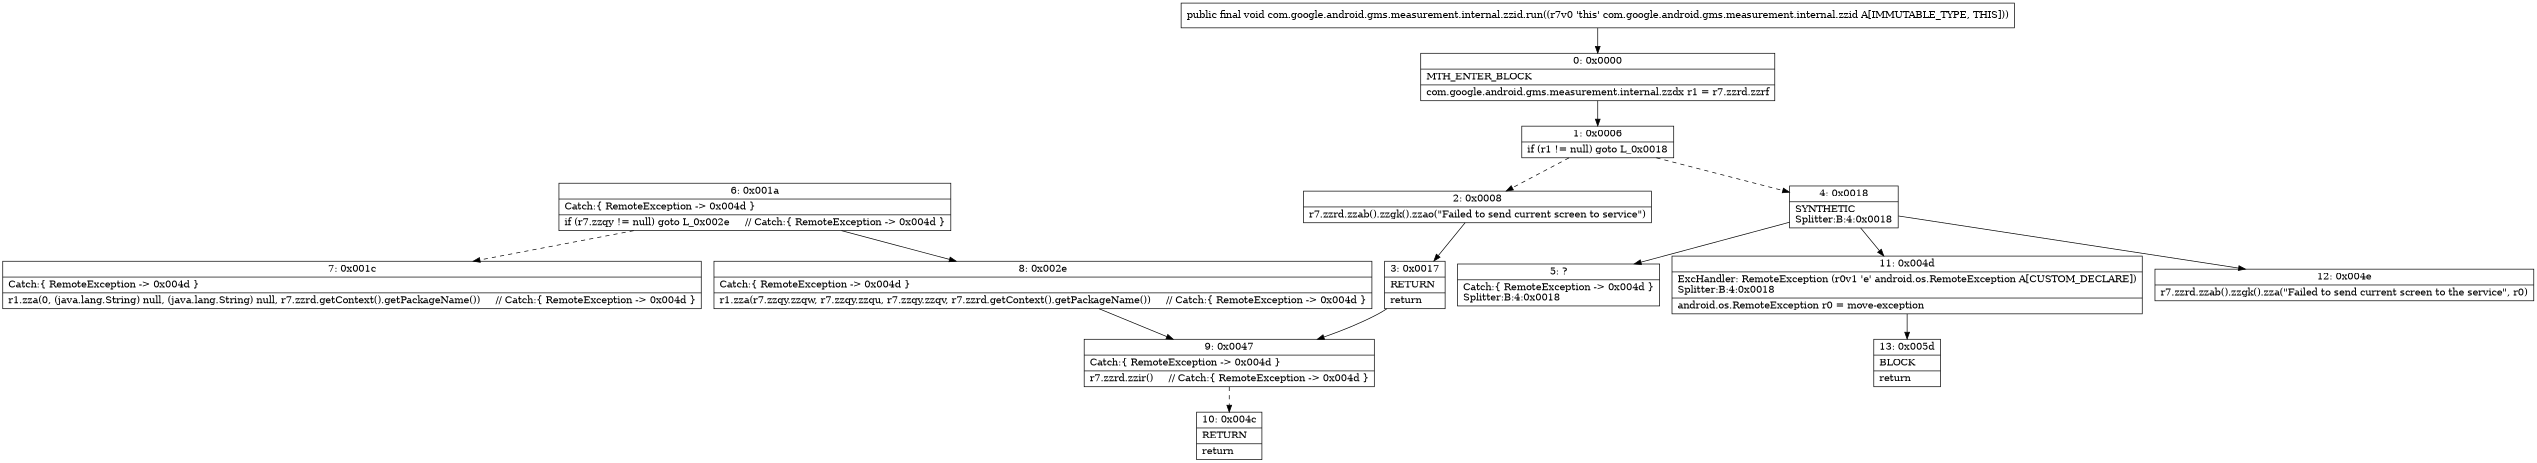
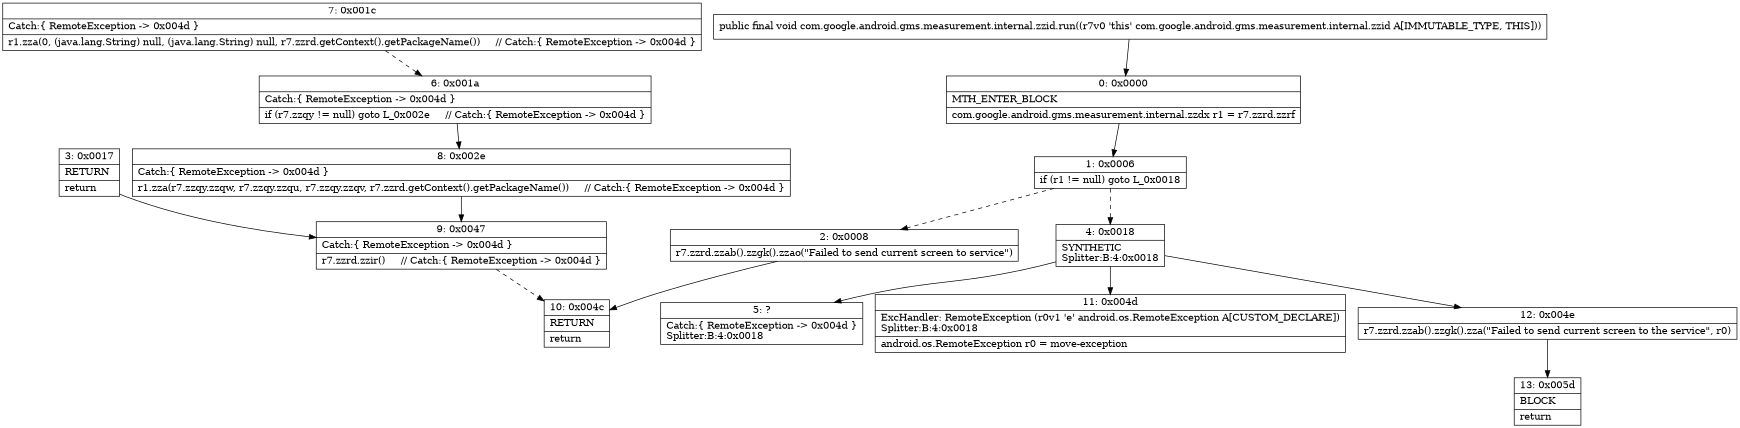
edge "2: 0x0008" -> "3: 0x0017": now "2: 0x0008" -> "10: 0x004c"
edge "6: 0x001a" -> "7: 0x001c": reversed
edge "11: 0x004d" -> "13: 0x005d": now "12: 0x004e" -> "13: 0x005d"
